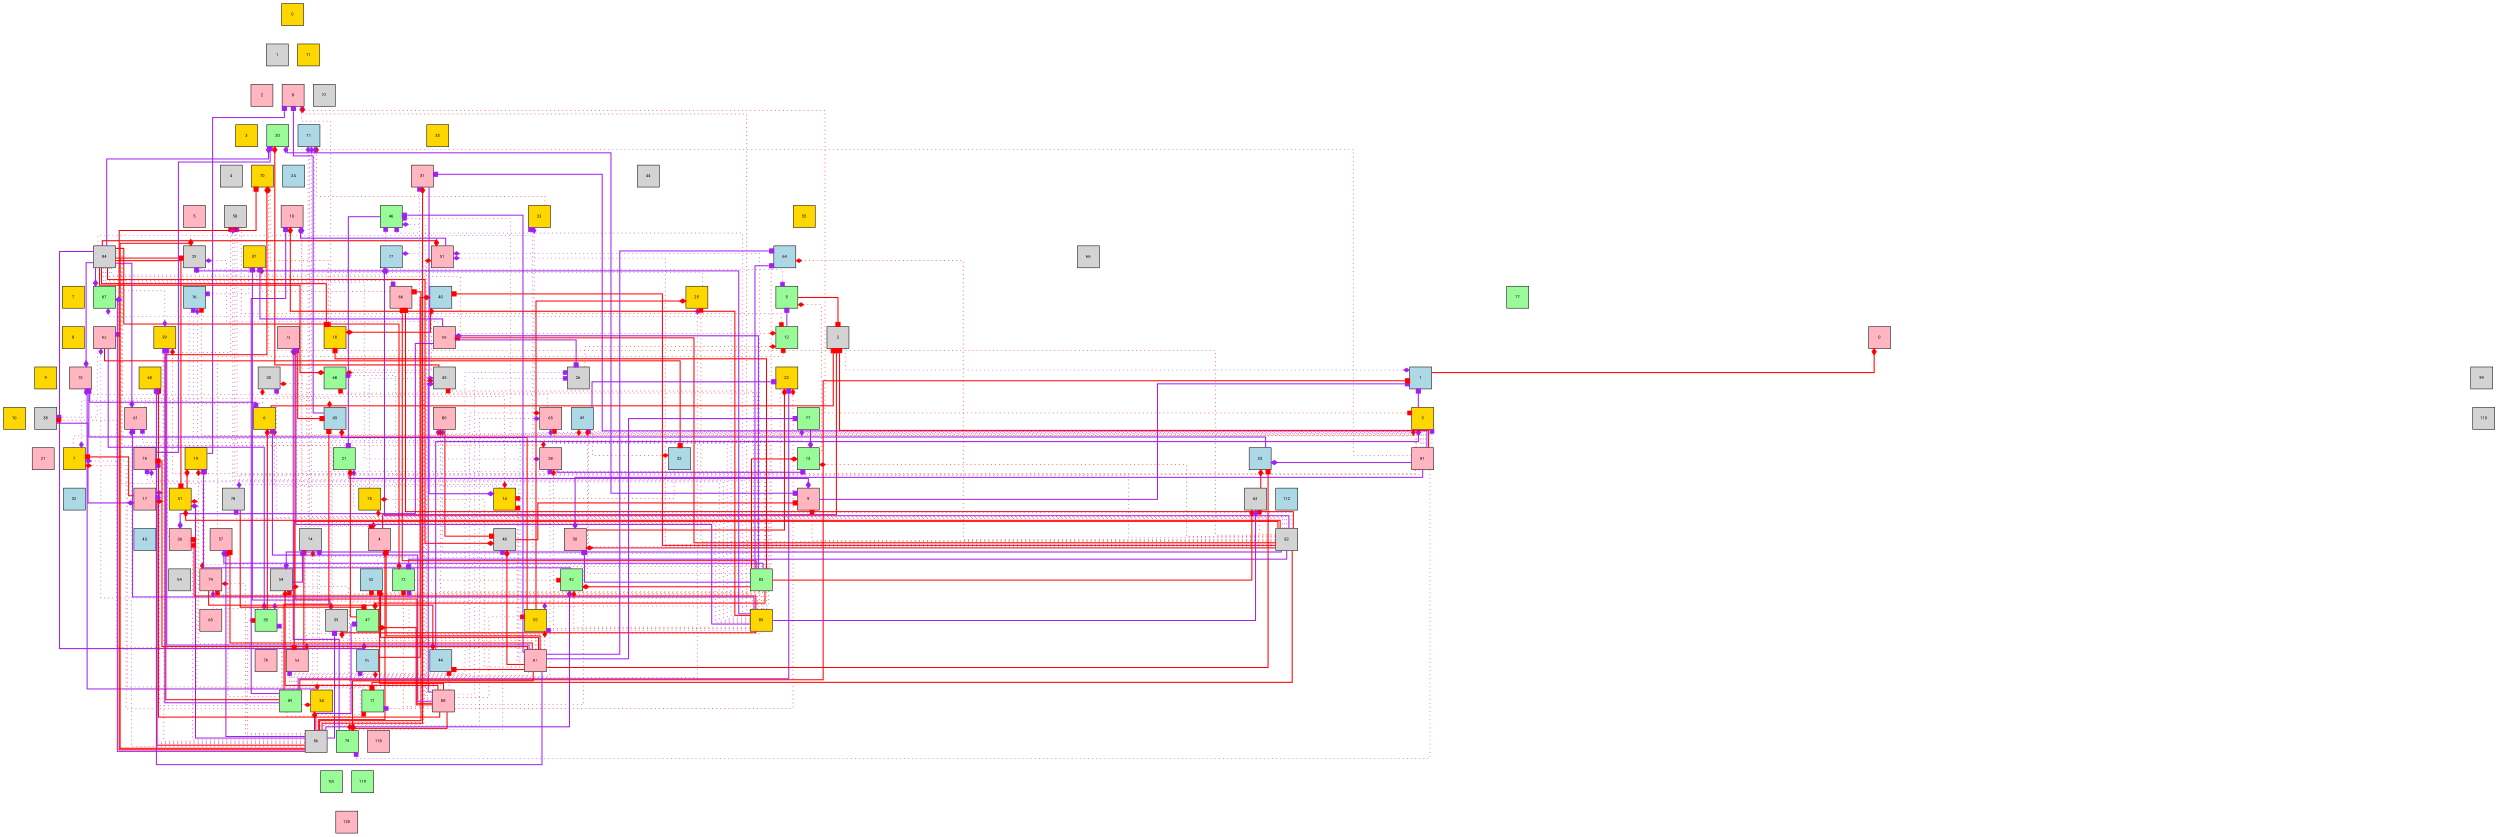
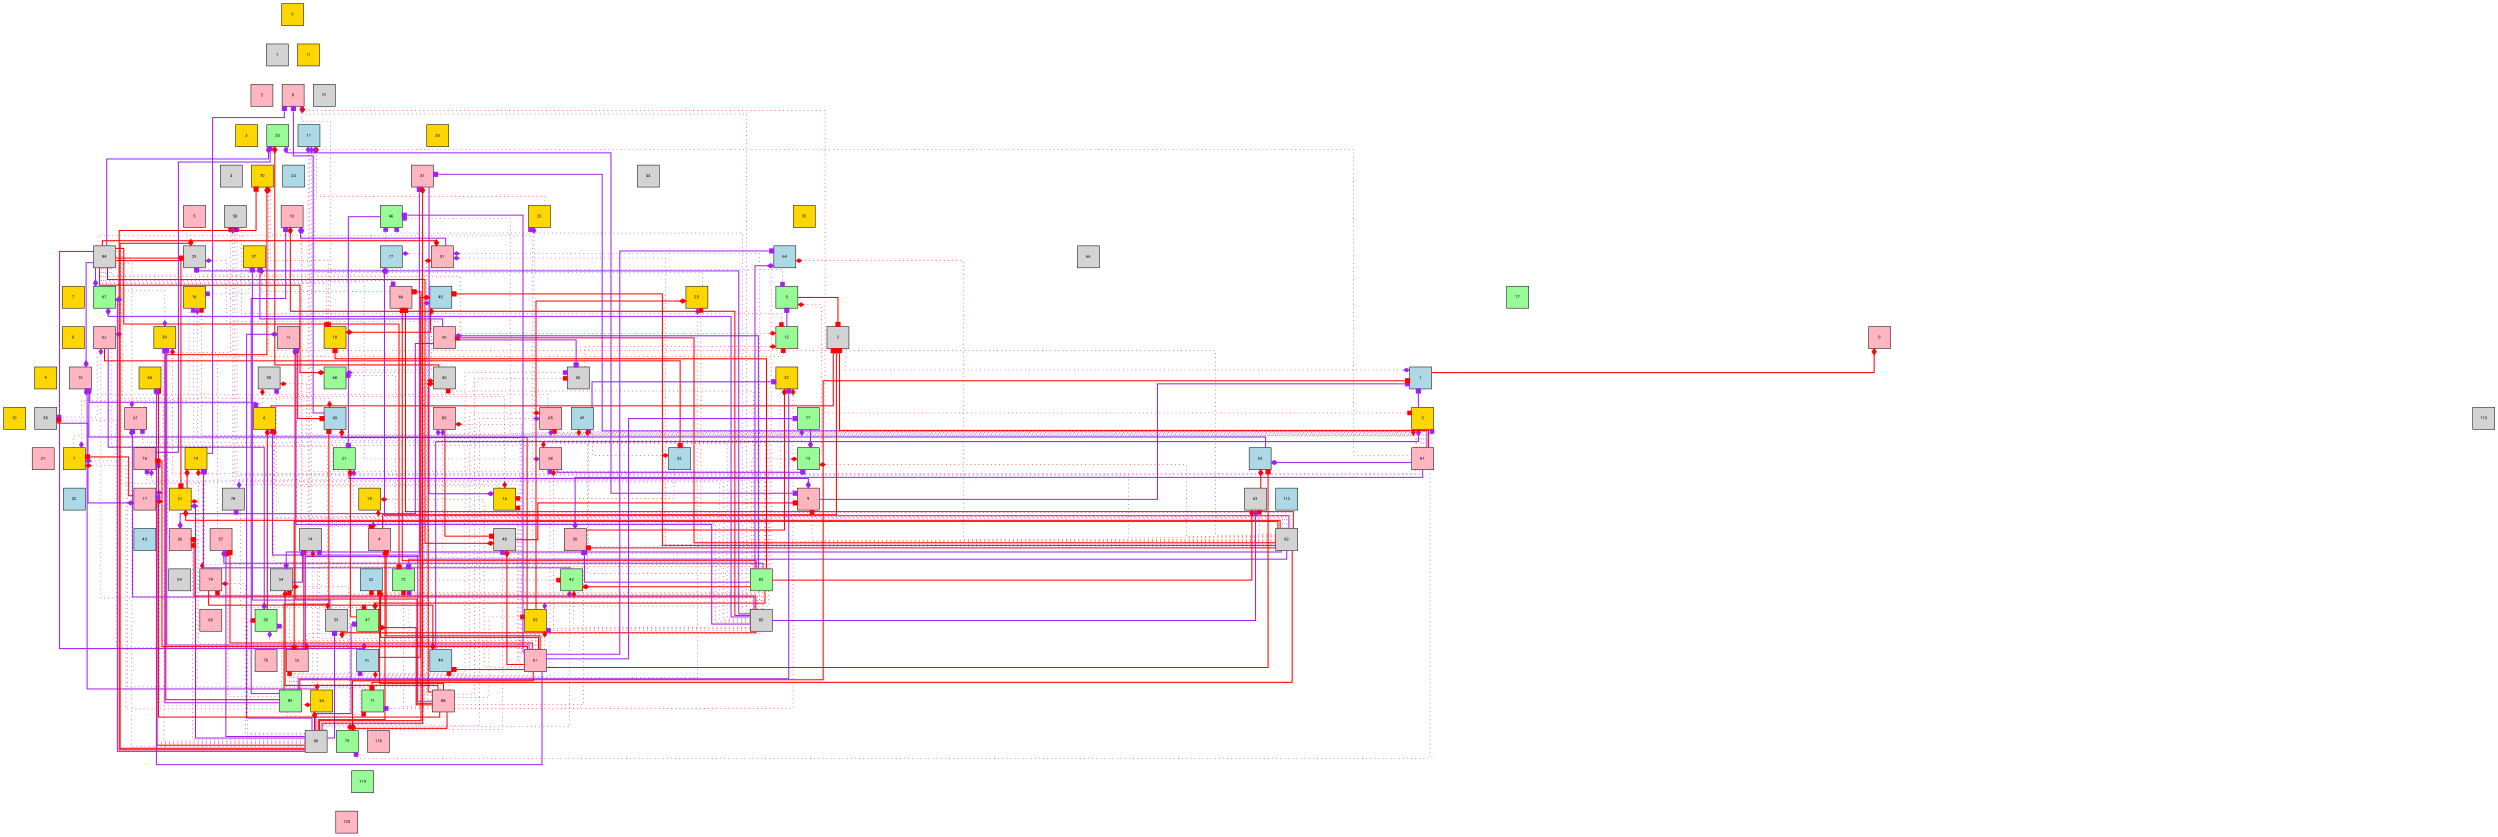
edge "84" -> "18": style bold -> dotted
node "16": fillcolor lightblue -> gold
edge "84" -> "62": arrowhead box -> diamond
edge "84" -> "61": style bold -> dotted
edge "84" -> "72": arrowhead diamond -> box
node "99": removed
edge "83" -> "64": arrowhead box -> diamond
edge "83" -> "68": now "83" -> "6"
edge "75" -> "45": removed
edge "85" -> "67": style dotted -> bold
edge "84" -> "59": now "62" -> "59"
edge "88" -> "26": color purple -> red
edge "88" -> "46": now "88" -> "40"
edge "53" -> "31": style dotted -> bold
edge "83" -> "13": style bold -> dotted
edge "88" -> "68": color red -> purple
edge "88" -> "45": color purple -> red
edge "82" -> "50": arrowhead diamond -> box
edge "79" -> "73": now "86" -> "73"
edge "78" -> "47": style bold -> dotted
edge "85" -> "80": now "87" -> "80"
edge "42" -> "35": now "87" -> "35"
edge "89" -> "74": removed
node "85": fillcolor gold -> lightgrey
edge "89" -> "53": color purple -> red
edge "88" -> "50": color purple -> red
edge "86" -> "42": style bold -> dotted
node "109": removed
